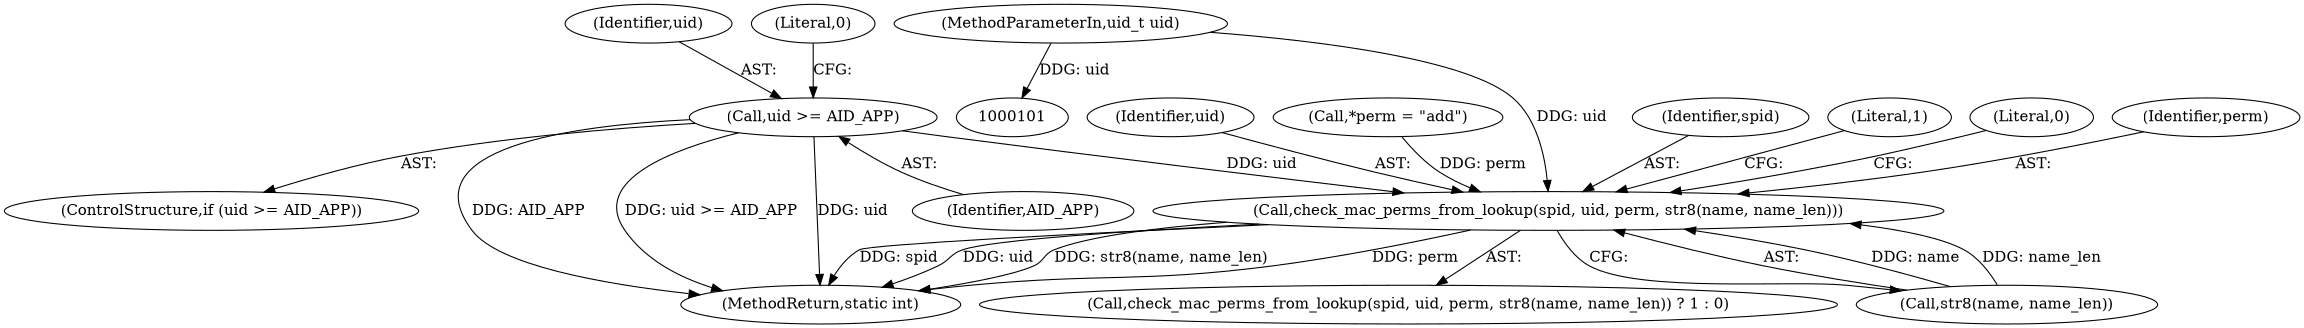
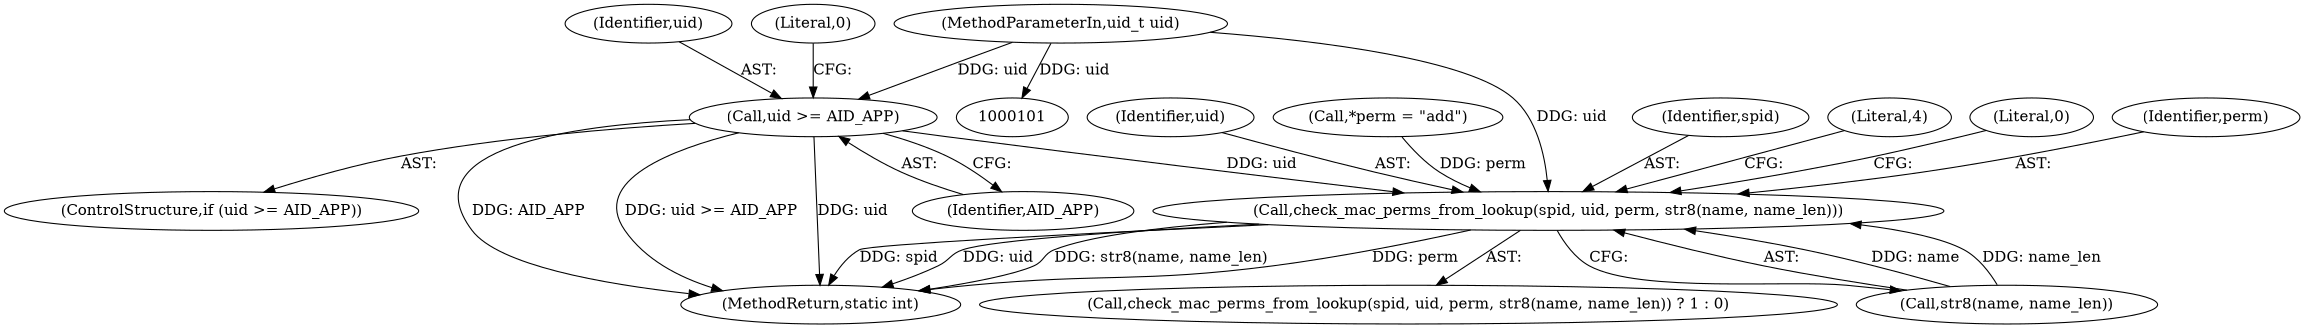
edge "(MethodParameterIn,uid_t uid)" -> "(Call,uid >= AID_APP)": added, label "DDG: uid"
node "(Literal,1)": label "(Literal,1)" -> "(Literal,4)"
edge "(Call,uid >= AID_APP)" -> "(Identifier,AID_APP)": added, label "CFG:"
